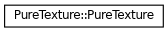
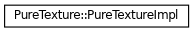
node "PureTexture::PureTexture": label "PureTexture::PureTexture" -> "PureTexture::PureTextureImpl"
